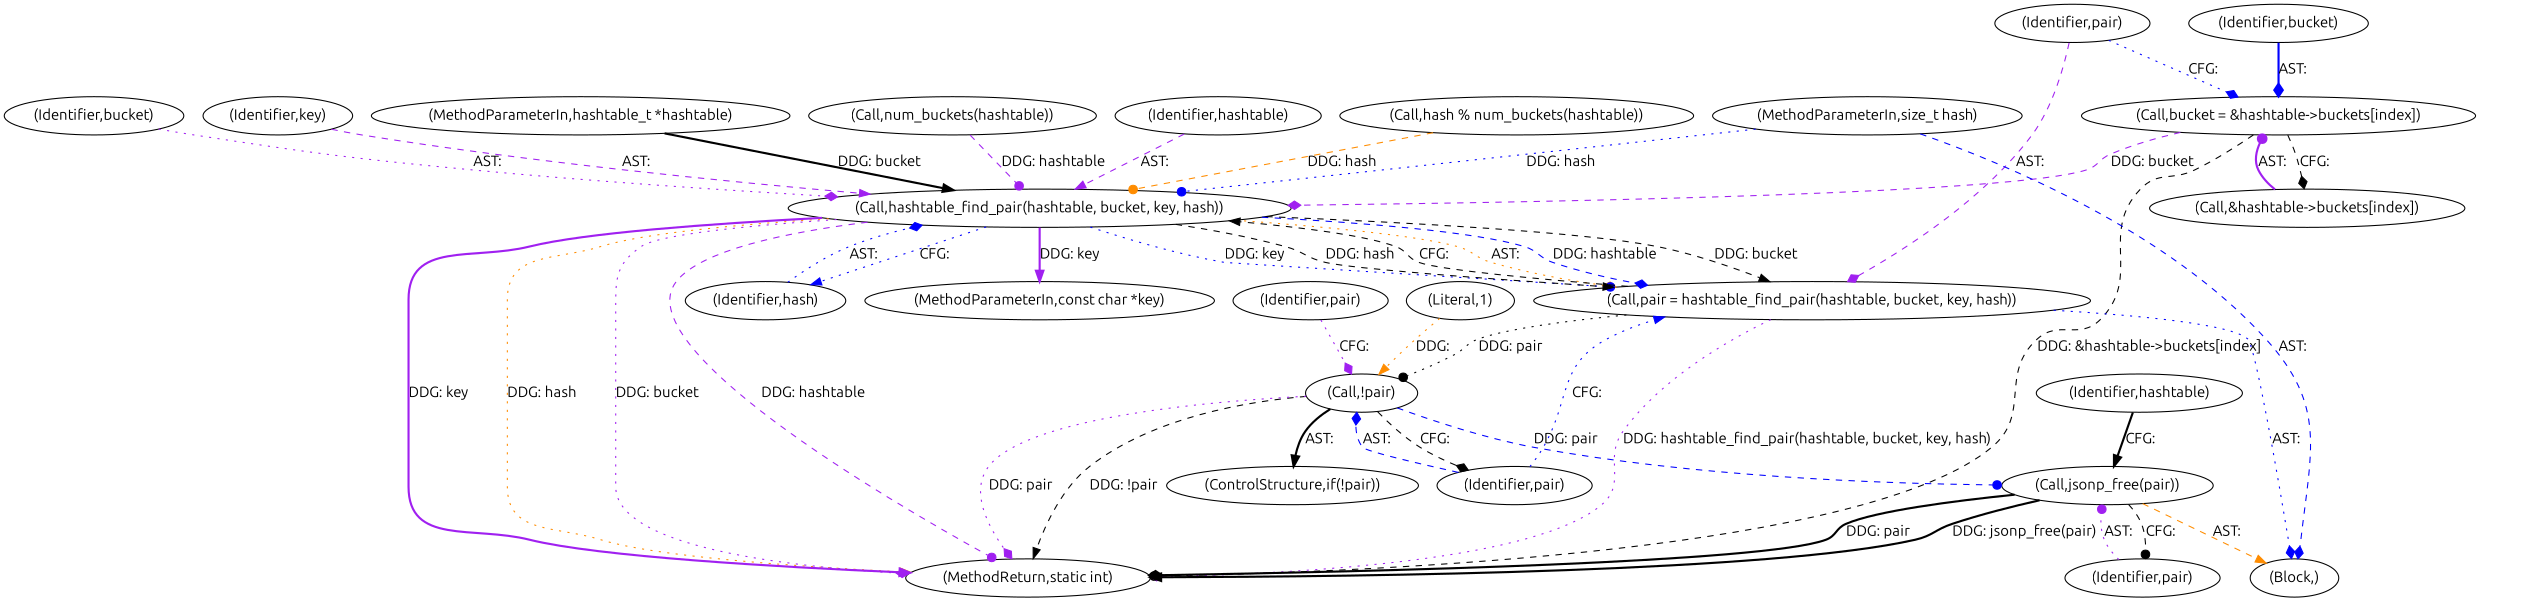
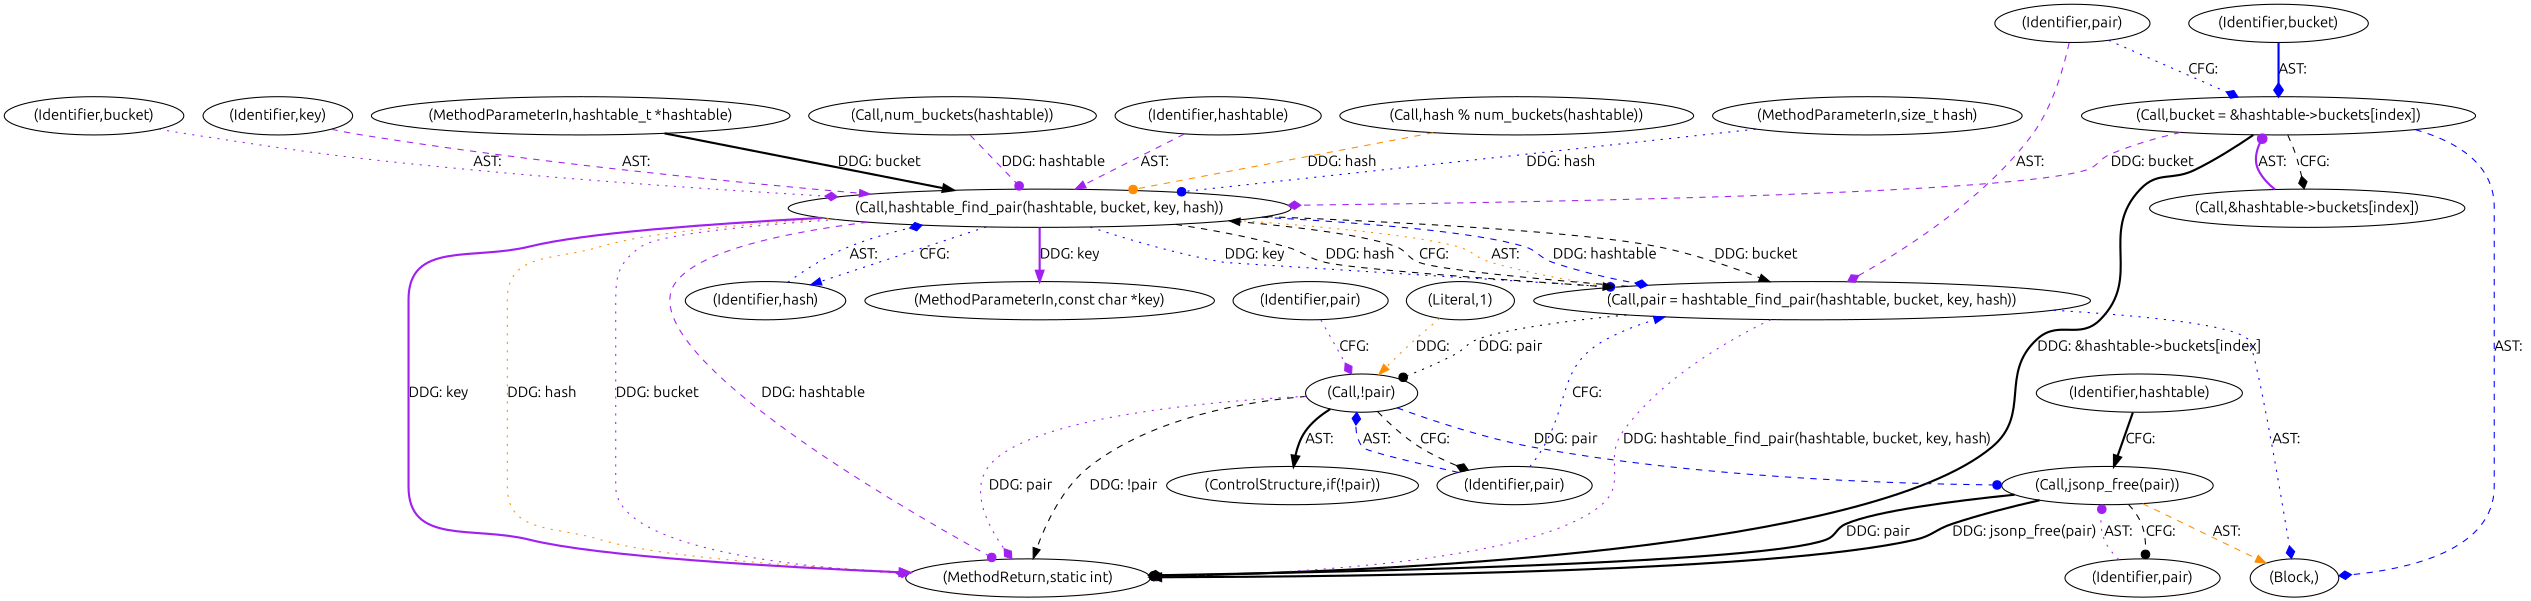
edge "(MethodParameterIn,size_t hash)" -> "(Block,)": now "(Call,bucket = &hashtable->buckets[index])" -> "(Block,)"
edge "(Call,bucket = &hashtable->buckets[index])" -> "(MethodReturn,static int)": style dashed -> bold
